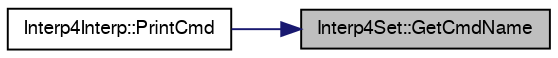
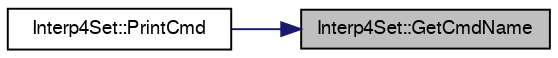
node "Interp4Interp::PrintCmd": label "Interp4Interp::PrintCmd" -> "Interp4Set::PrintCmd"
